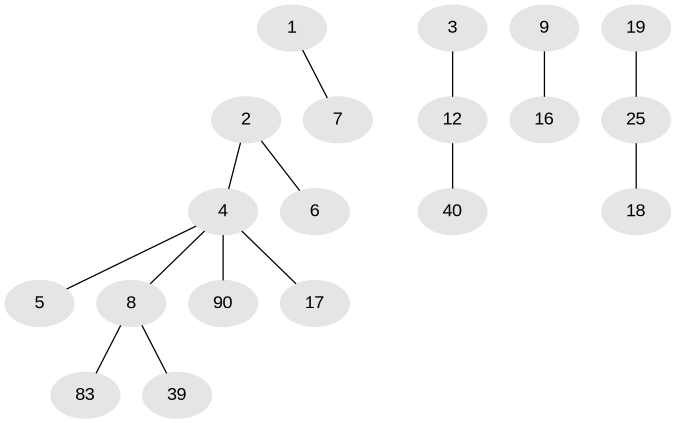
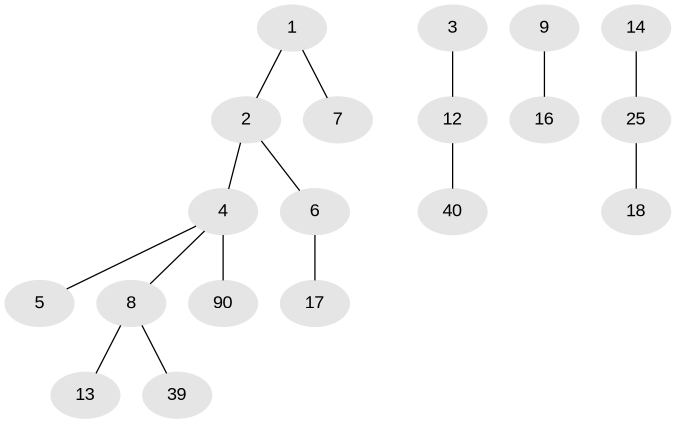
node "19": label "19" -> "14"
edge "1" -- "2": added
edge "4" -- "17": now "6" -- "17"
node "83": label "83" -> "13"
